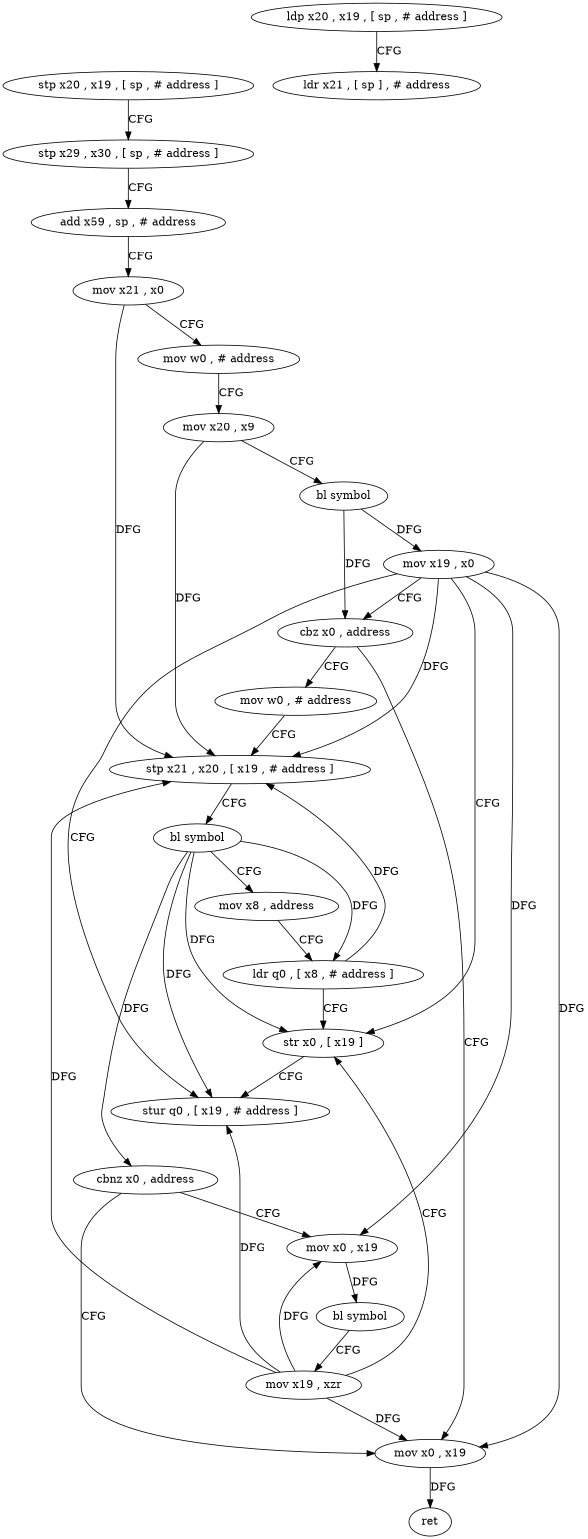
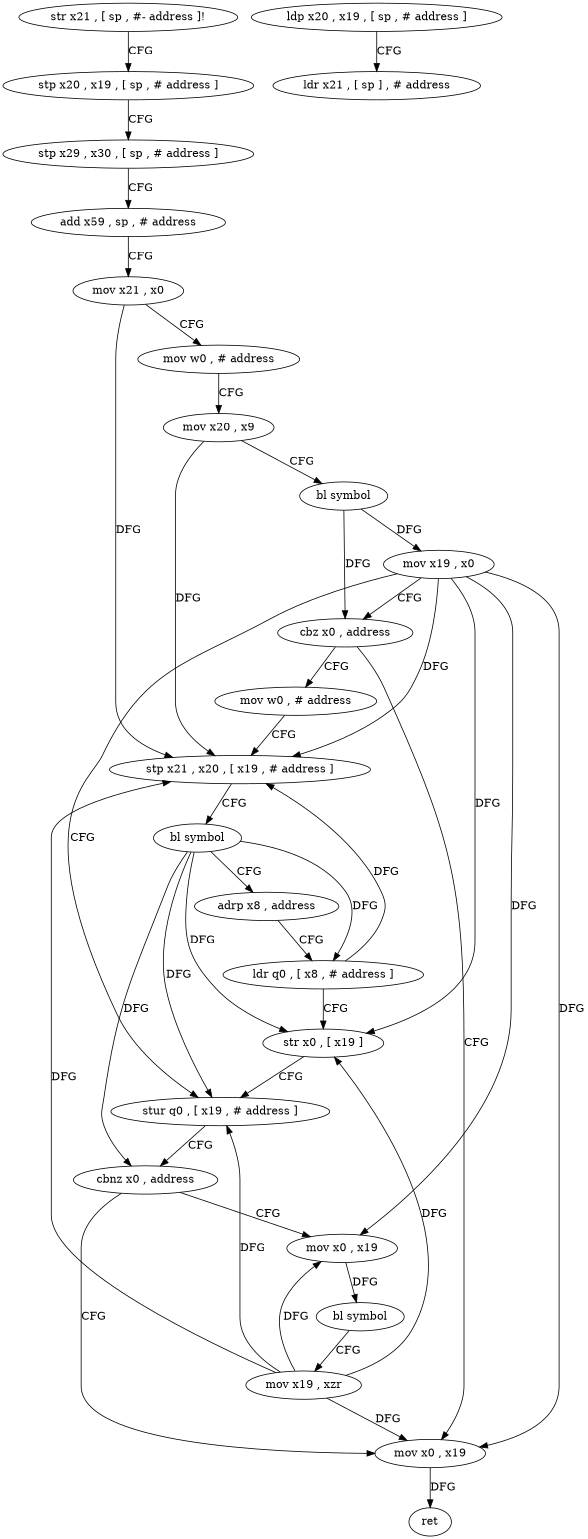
node "str x21 , [ sp , #- address ]!": added
edge "mov x19 , x0" -> "str x0 , [ x19 ]": label "CFG" -> "DFG"
node "mov x8 , address": label "mov x8 , address" -> "adrp x8 , address"
edge "stur q0 , [ x19 , # address ]" -> "cbnz x0 , address": added, label "CFG"
edge "mov x19 , xzr" -> "str x0 , [ x19 ]": label "CFG" -> "DFG"
